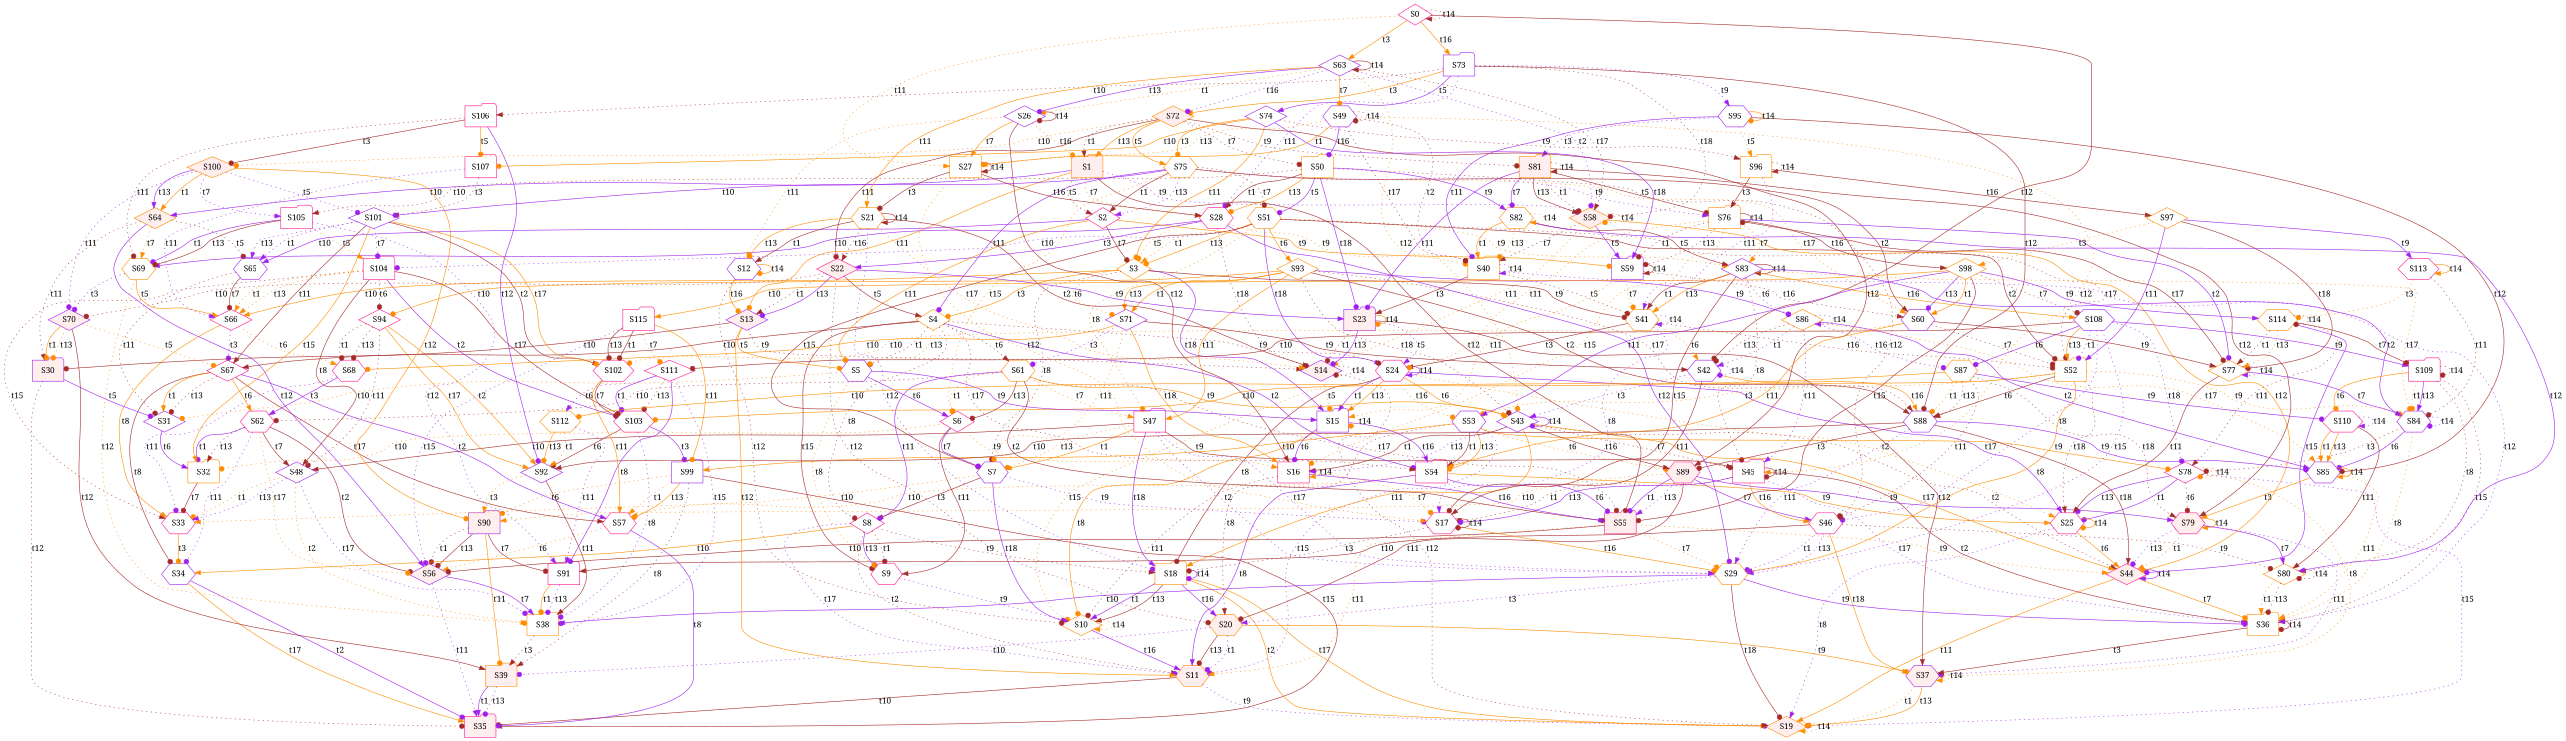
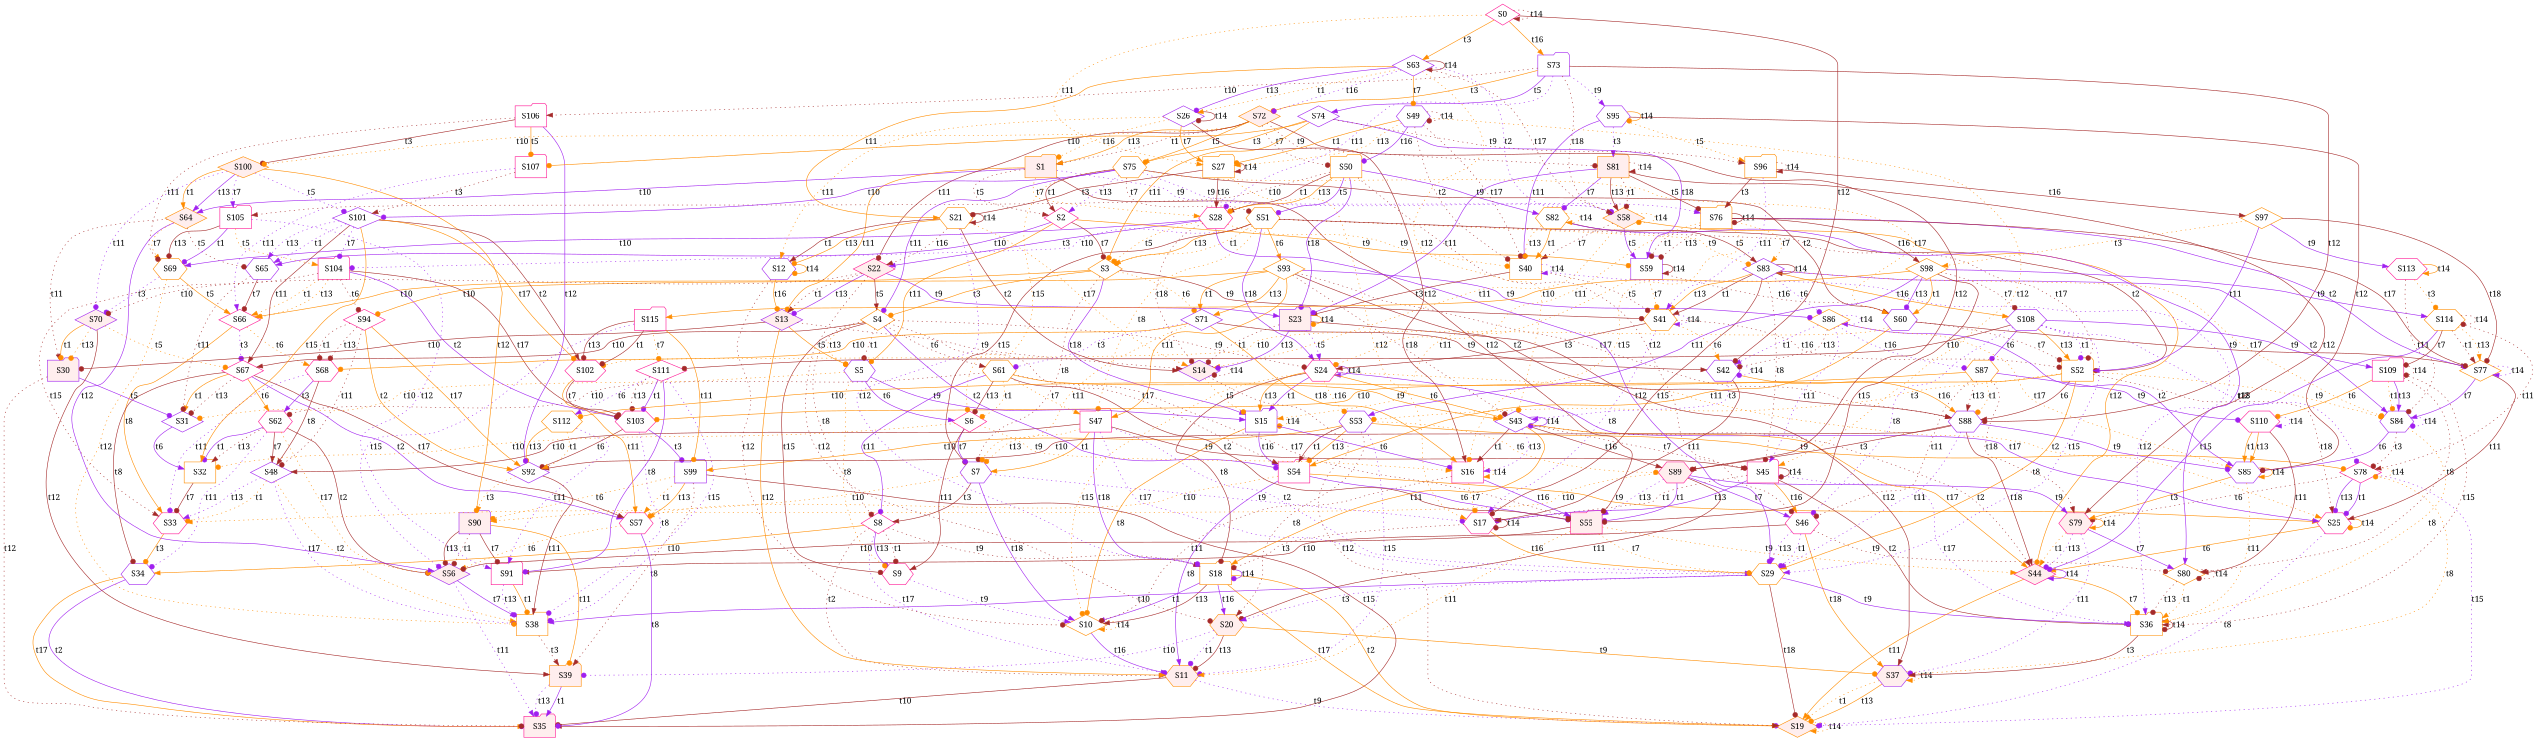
edge "S104" -> "S48": now "S68" -> "S48"
